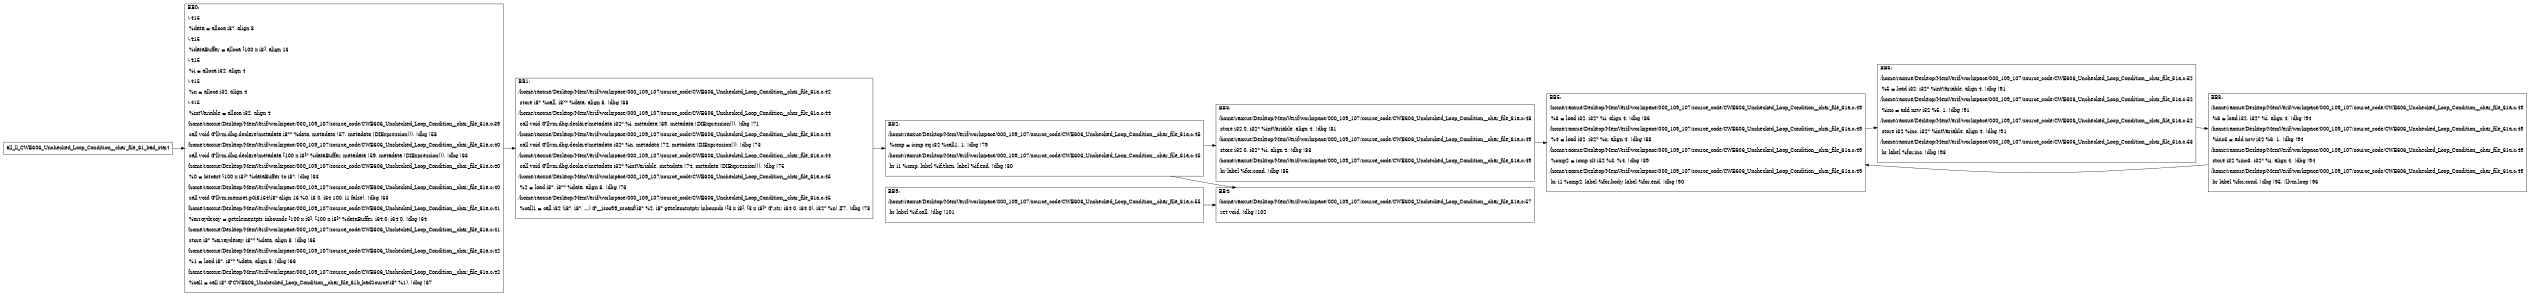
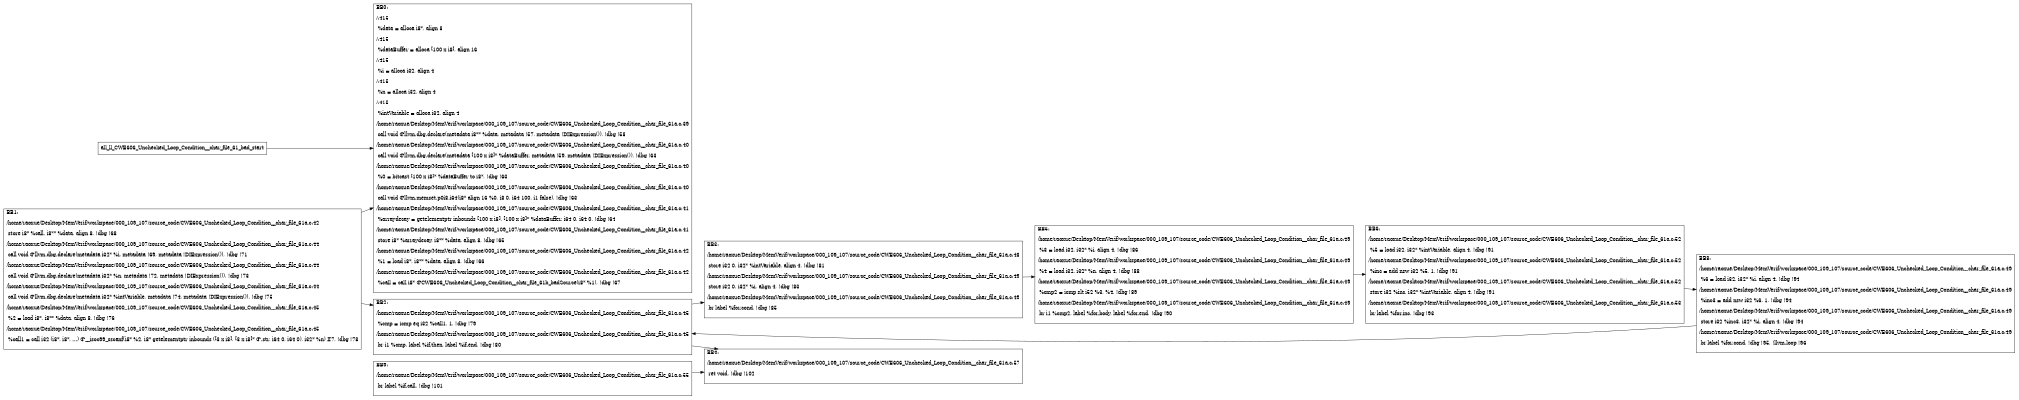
edge "BB0:" -> "BB1:": reversed
edge "BB8:" -> "BB5:": now "BB8:" -> "BB2:"
